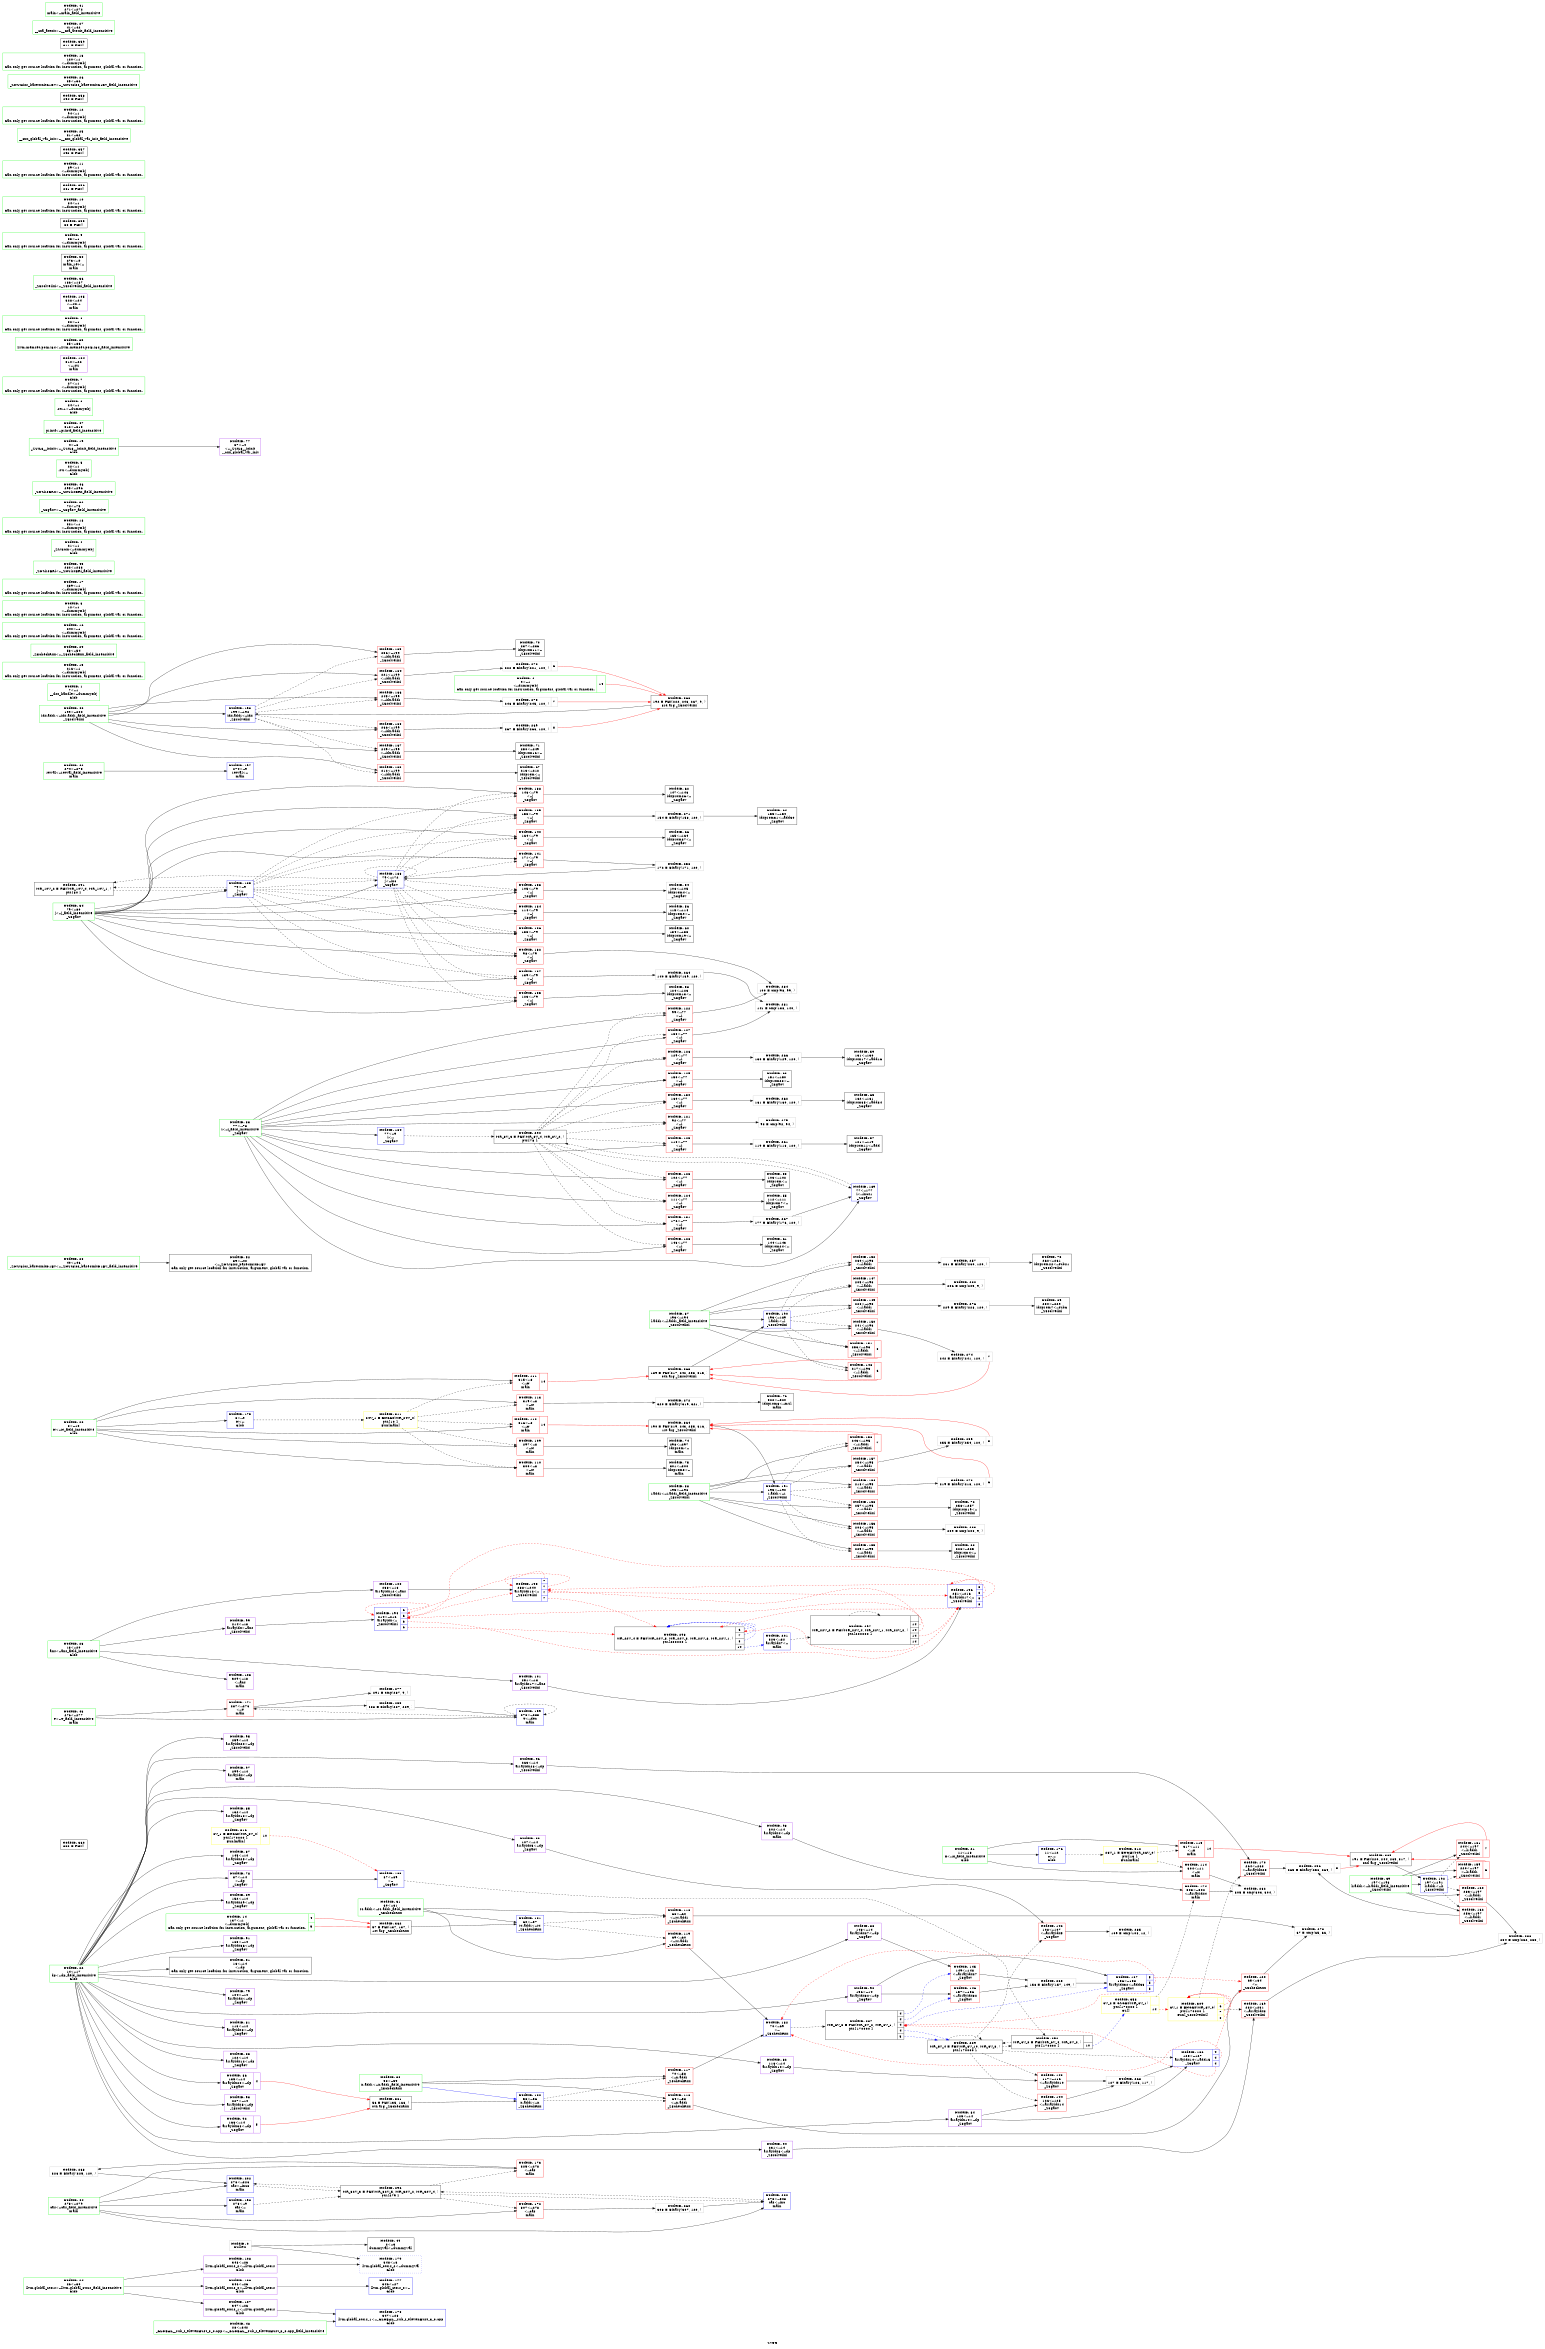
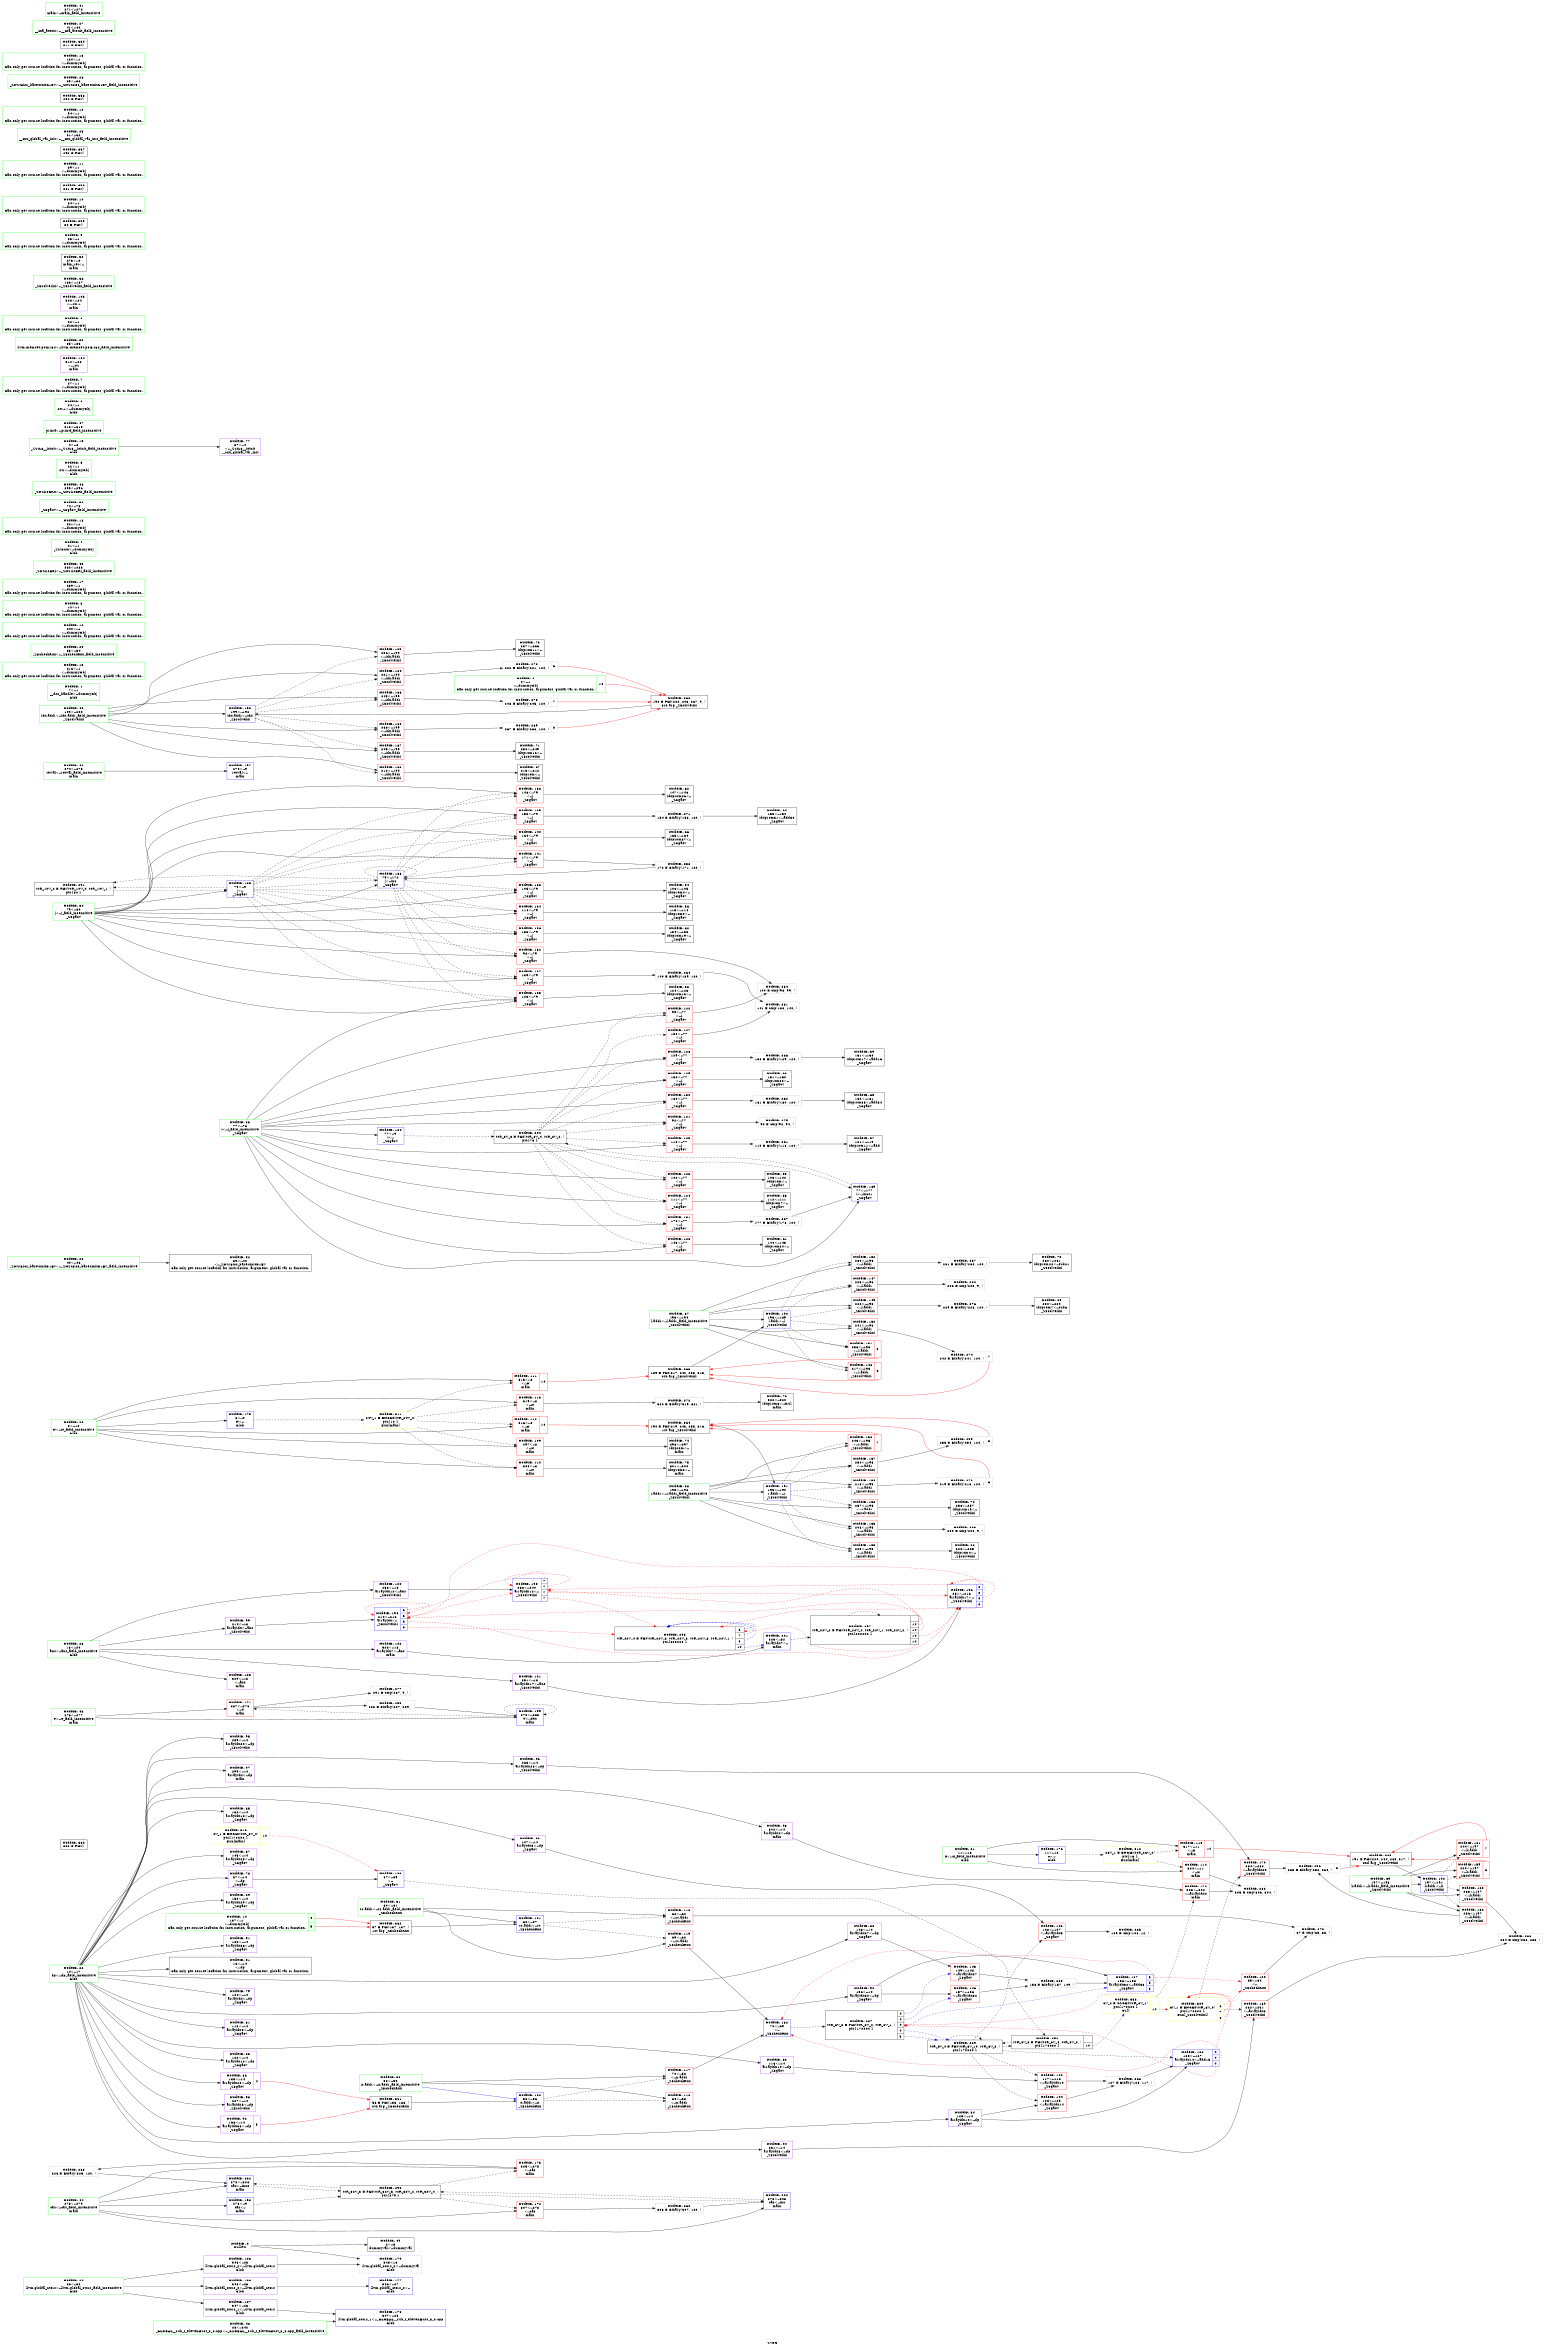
node "NodeID: 54": color grey -> black
edge "NodeID: 33" -> "NodeID: 127": now "NodeID: 33" -> "NodeID: 135"
node "NodeID: 102": added
edge "NodeID: 116" -> "NodeID: 120": removed
